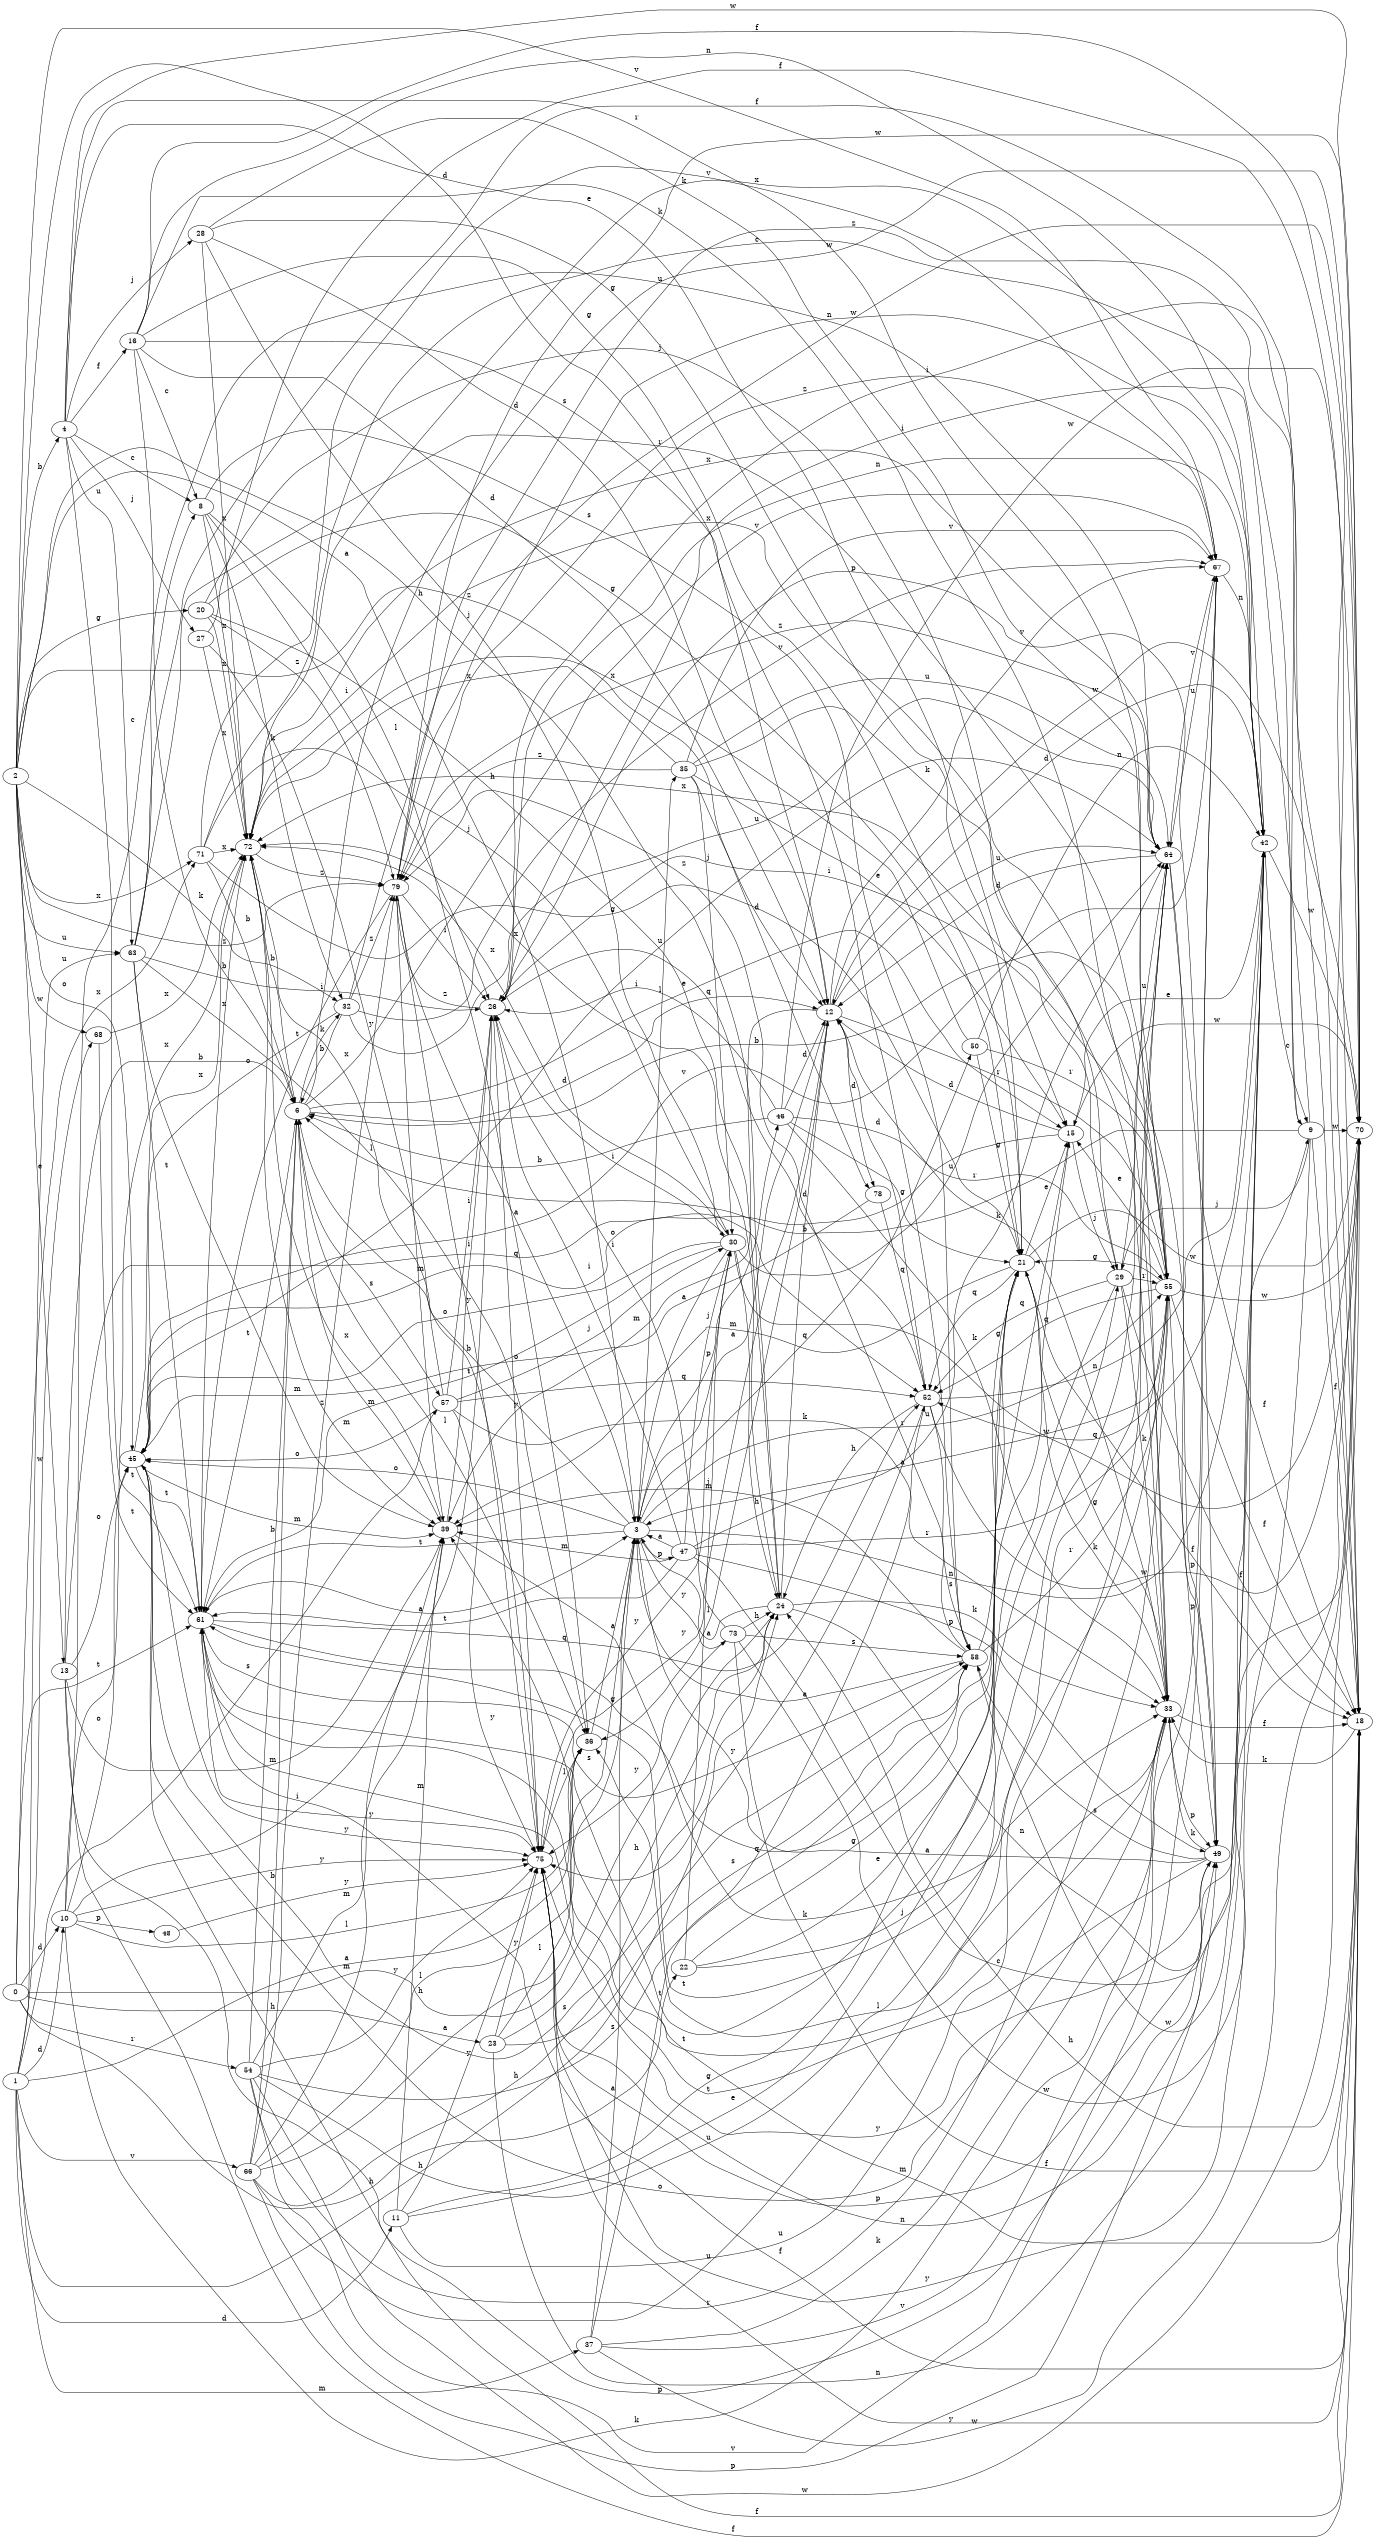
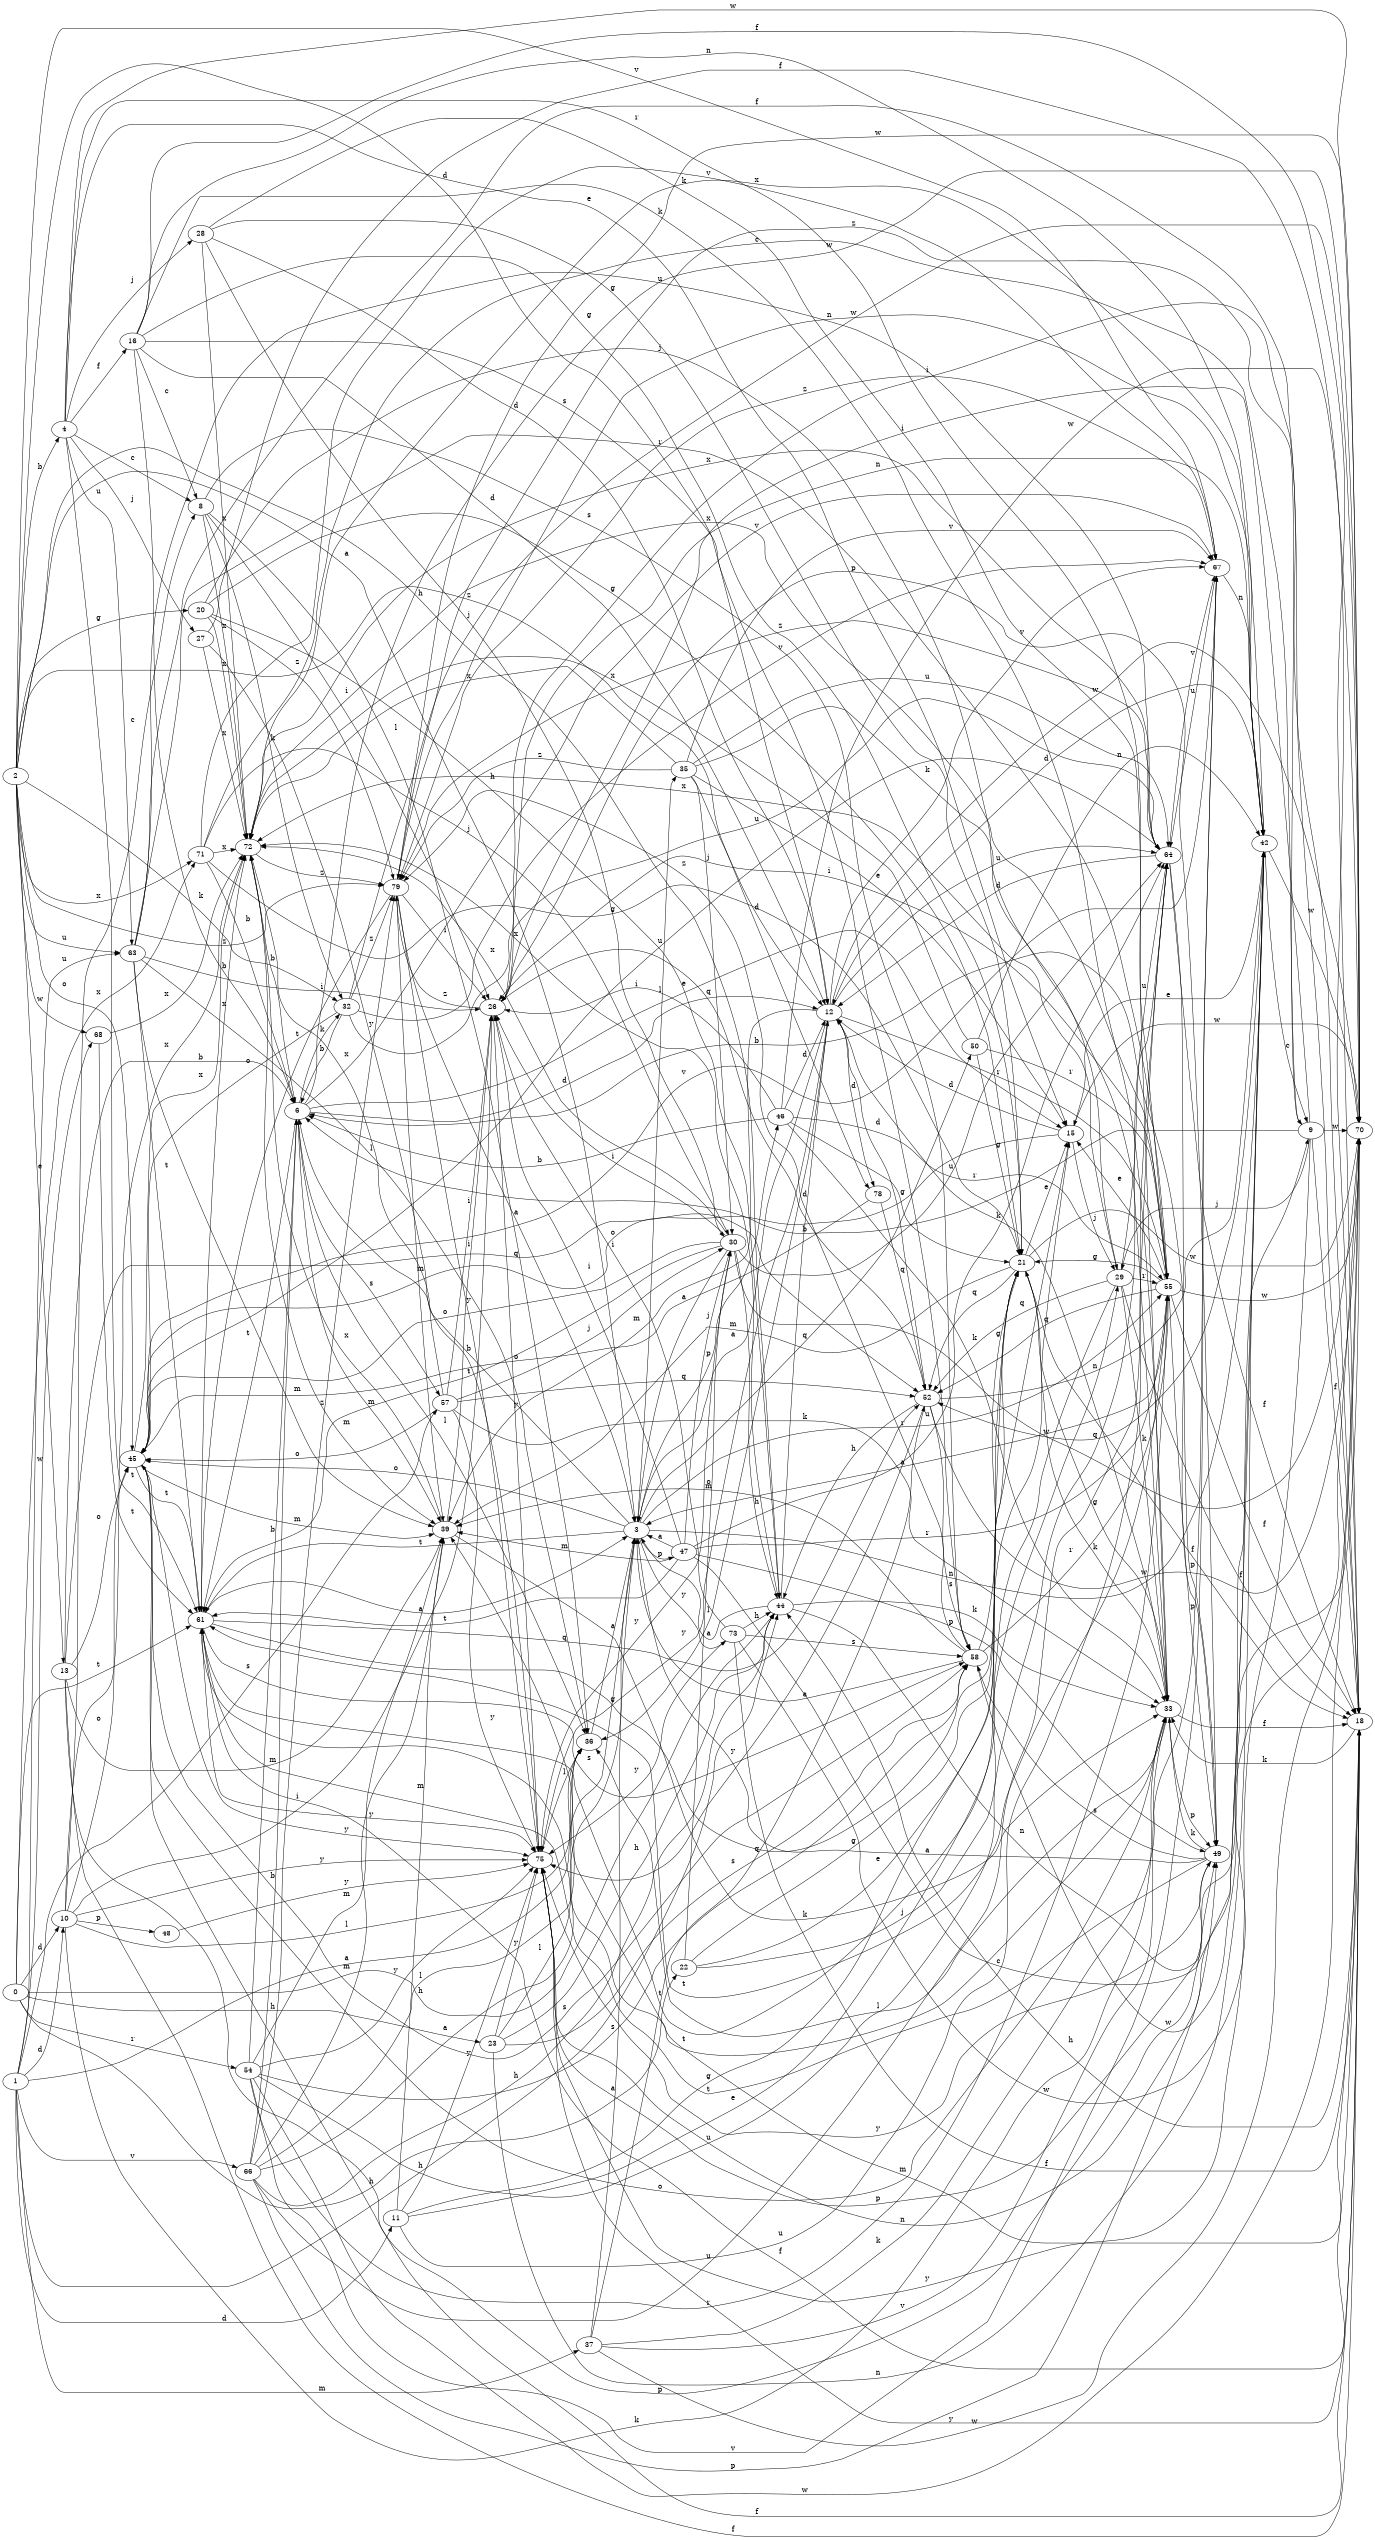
edge "22" -> "30": label "j" -> "o"
node "24": label "24" -> "44"
